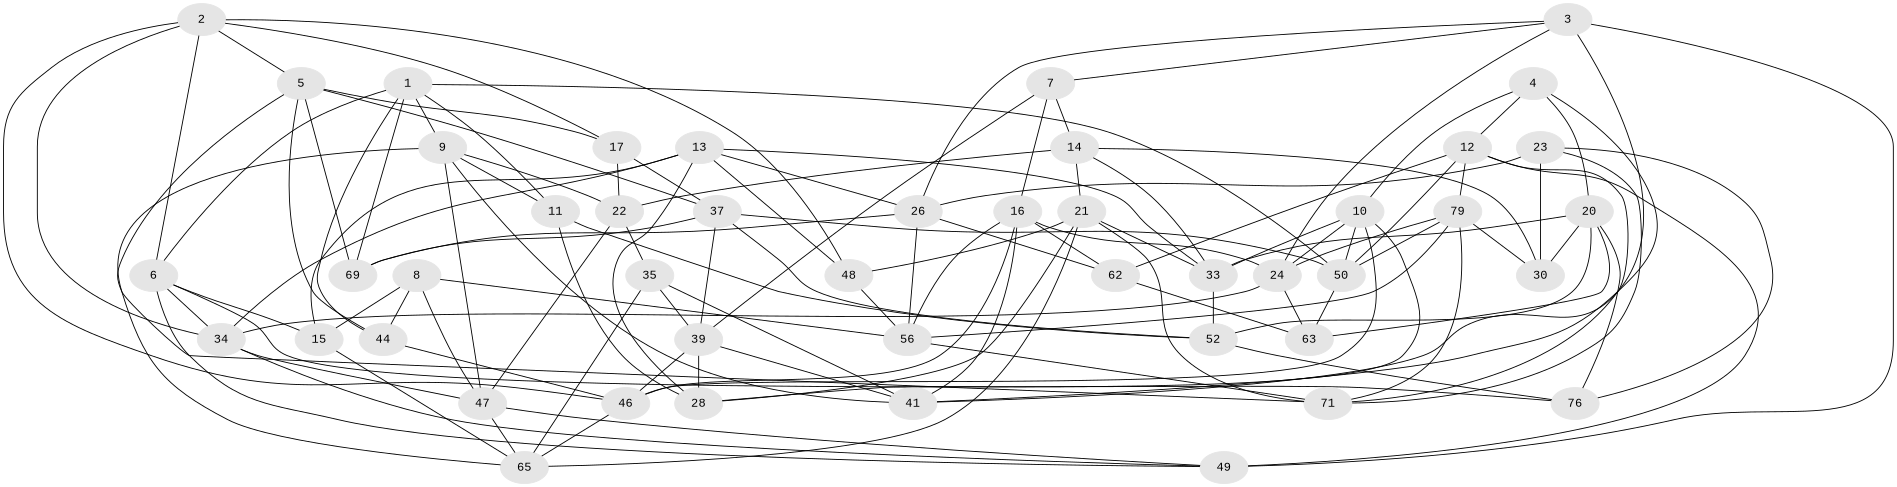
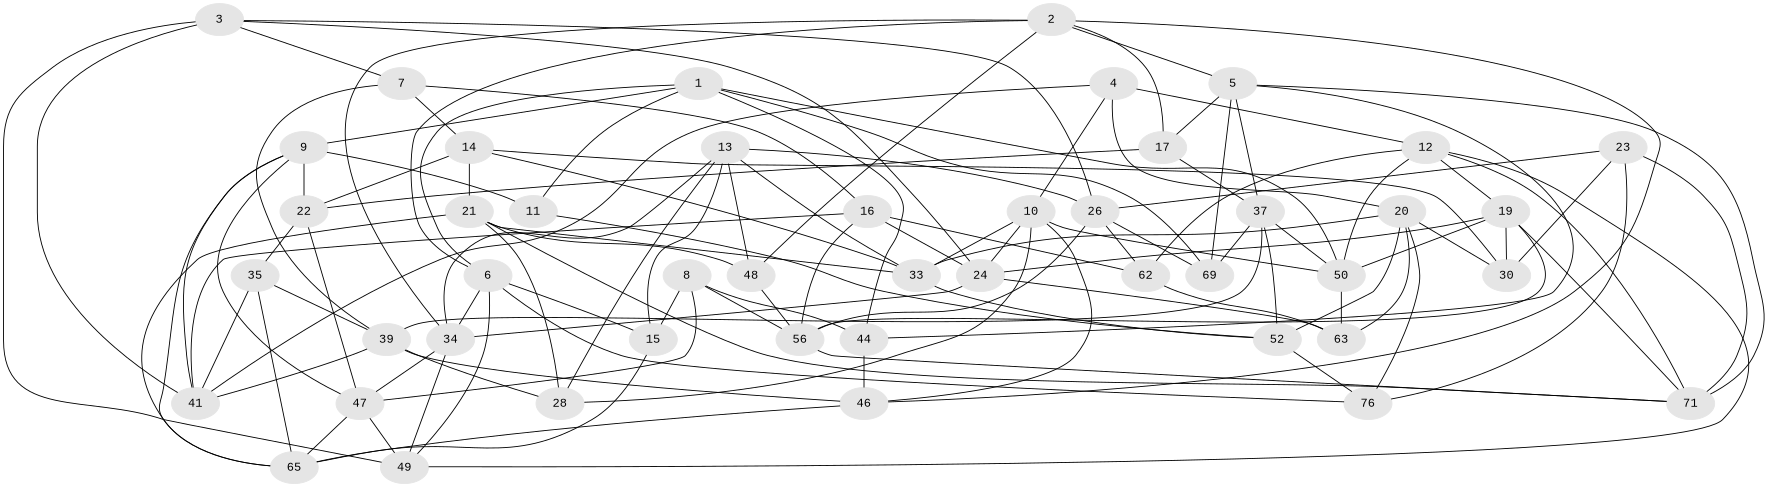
node "79": label "79" -> "19"
edge "11" -- "28": removed
edge "16" -- "46": removed
